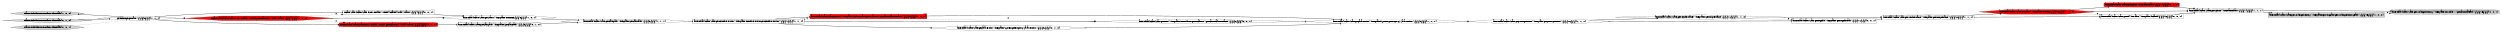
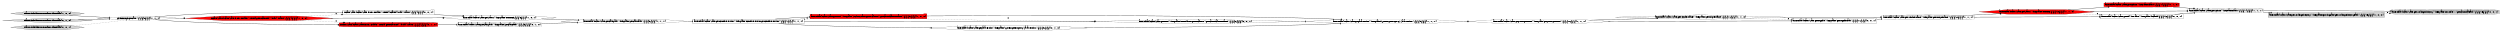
edge "givenRunningLocator()@@@3@@@['1', '1', '1']" -> "statusWithPidReturnsOnlineWithDetails['1', '0', '0']": reversed
